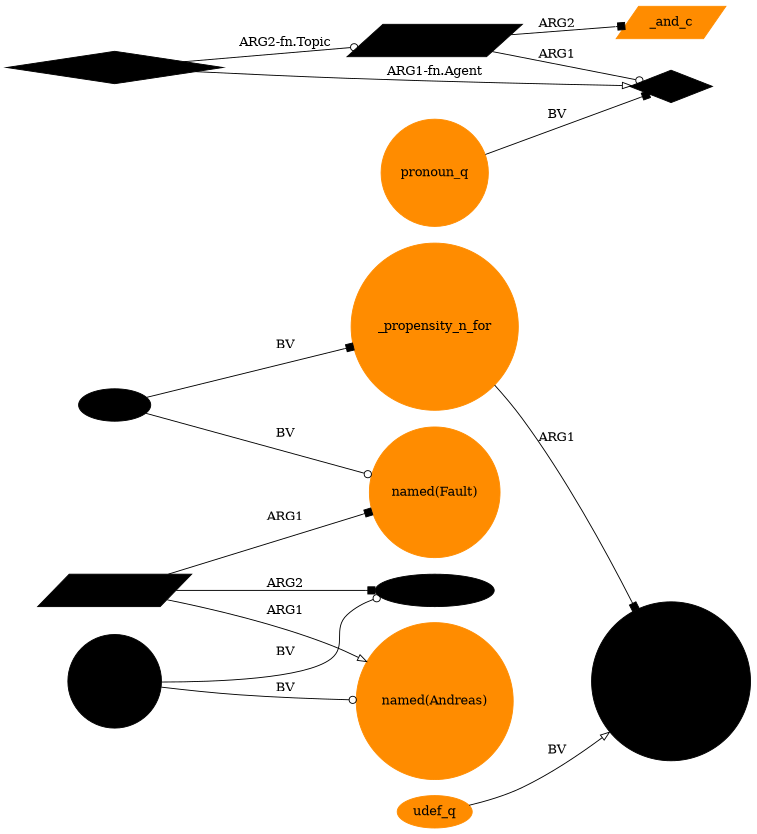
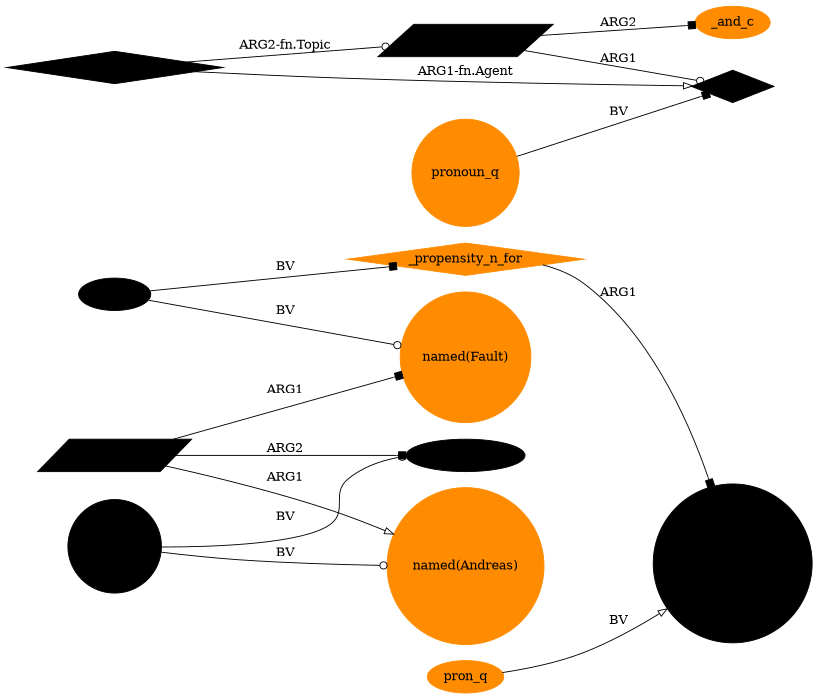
node "_and_c": shape parallelogram -> ellipse
node "_propensity_n_for": shape circle -> diamond
node "udef_q": label "udef_q" -> "pron_q"
